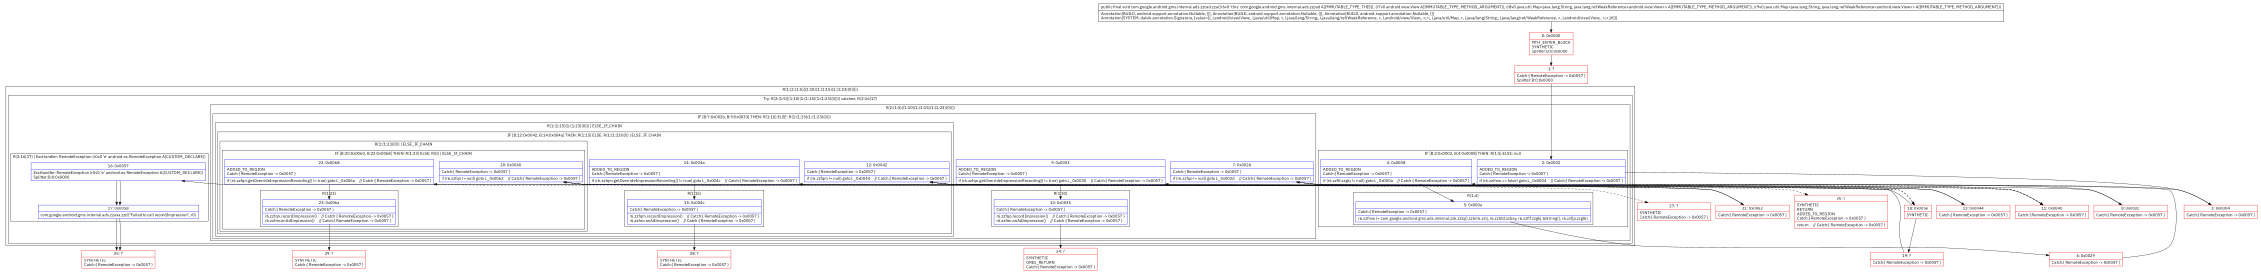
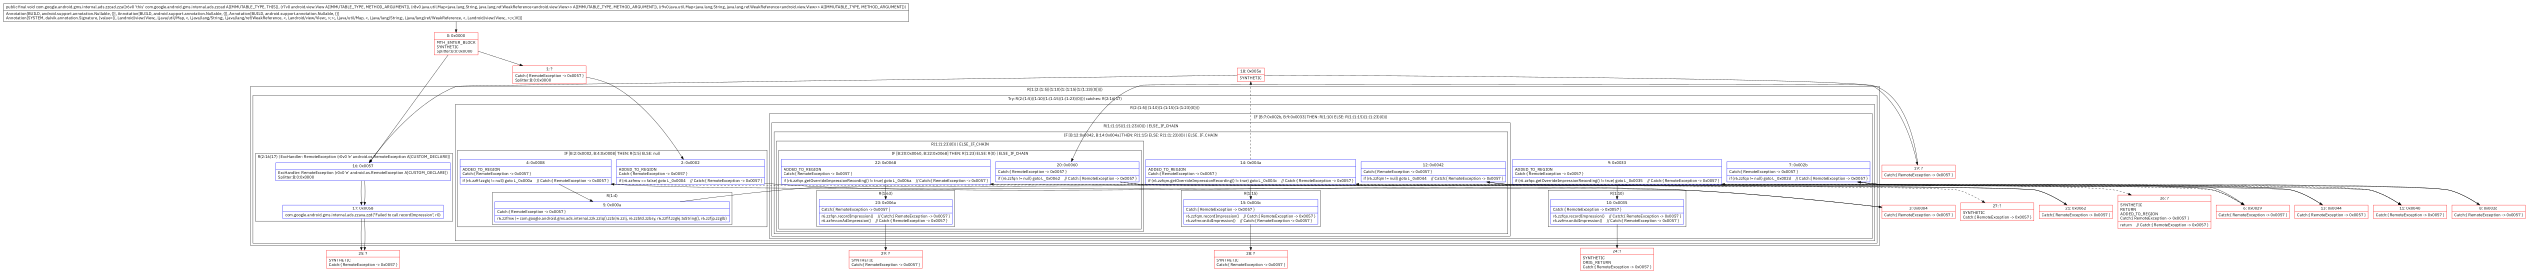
edge "0: 0x0000" -> "16: 0x0057": added
edge "4: 0x0008" -> "6: 0x0029": added
edge "12: 0x0042" -> "18: 0x005e": removed
cluster "R(1:23)": label "R(1:23)" -> "R(1:63)"
